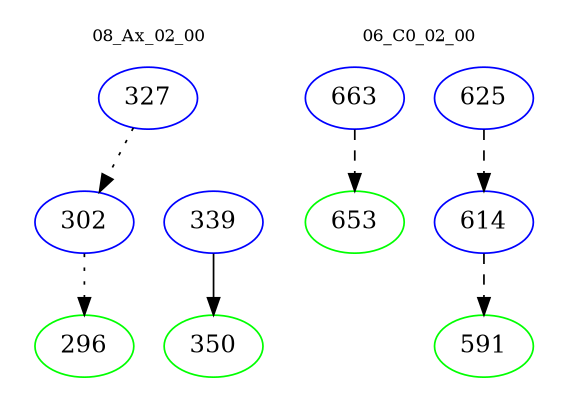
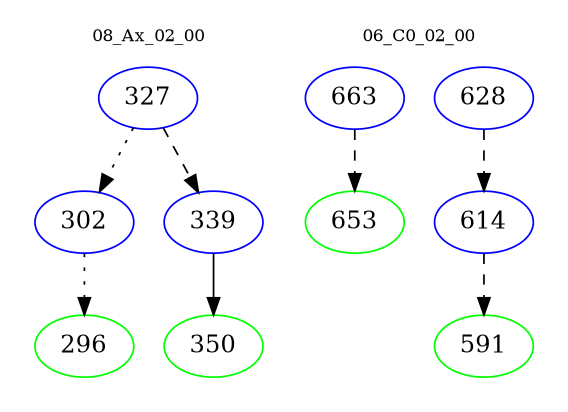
node "625": label "625" -> "628"
edge "327" -> "339": added
